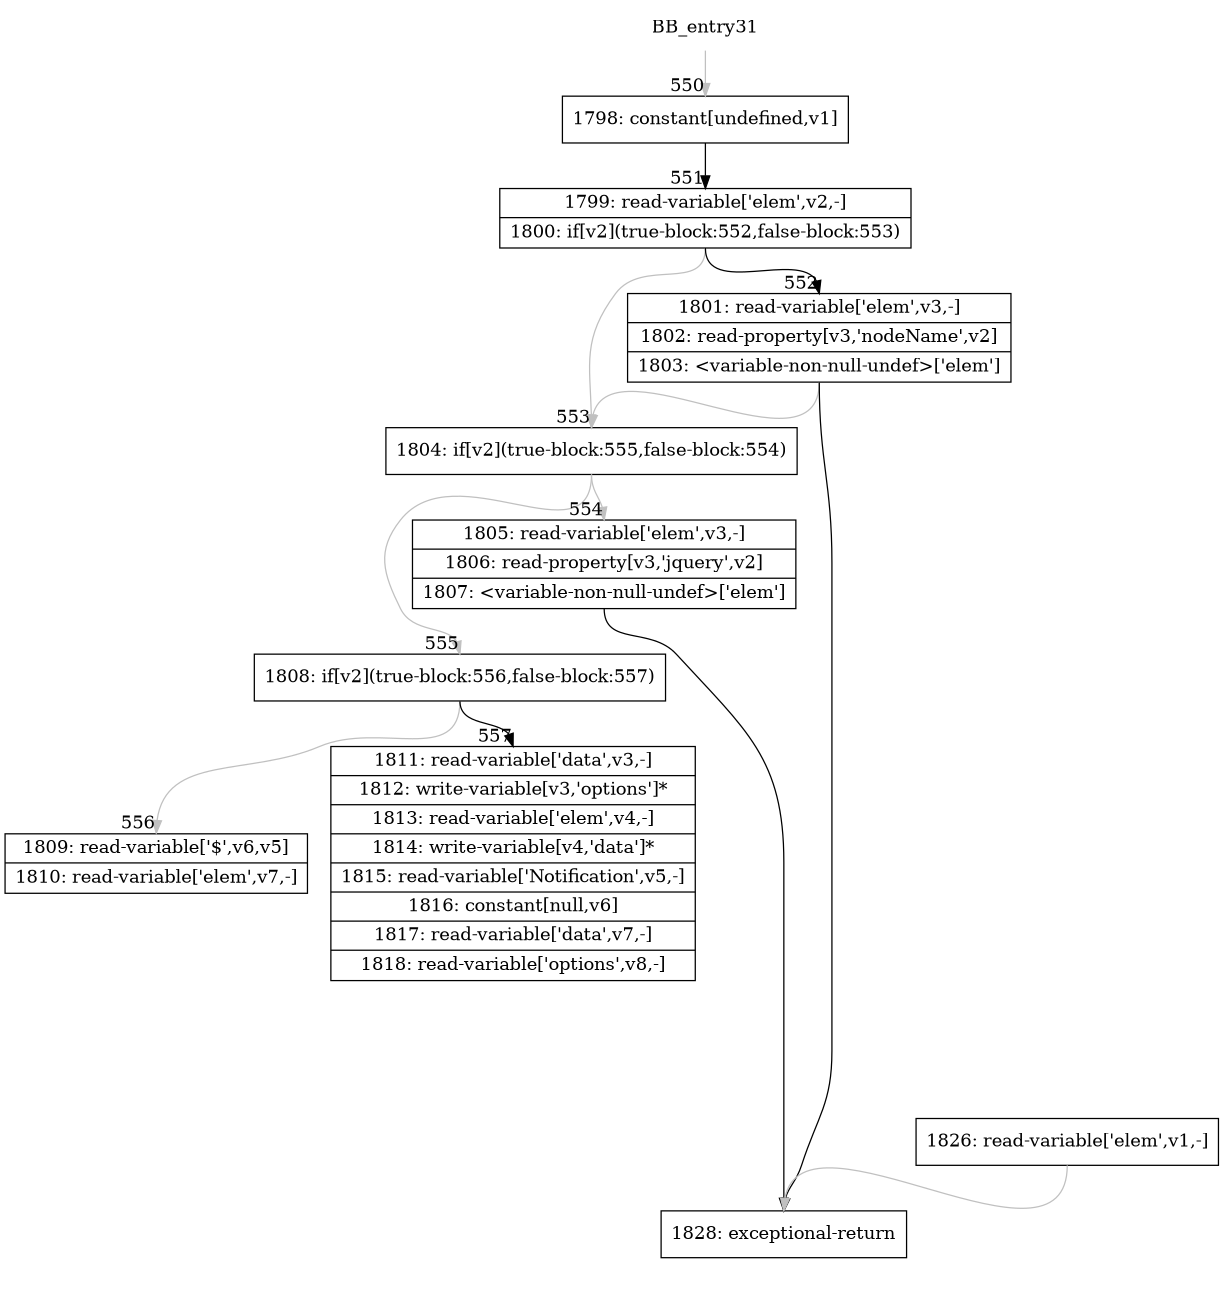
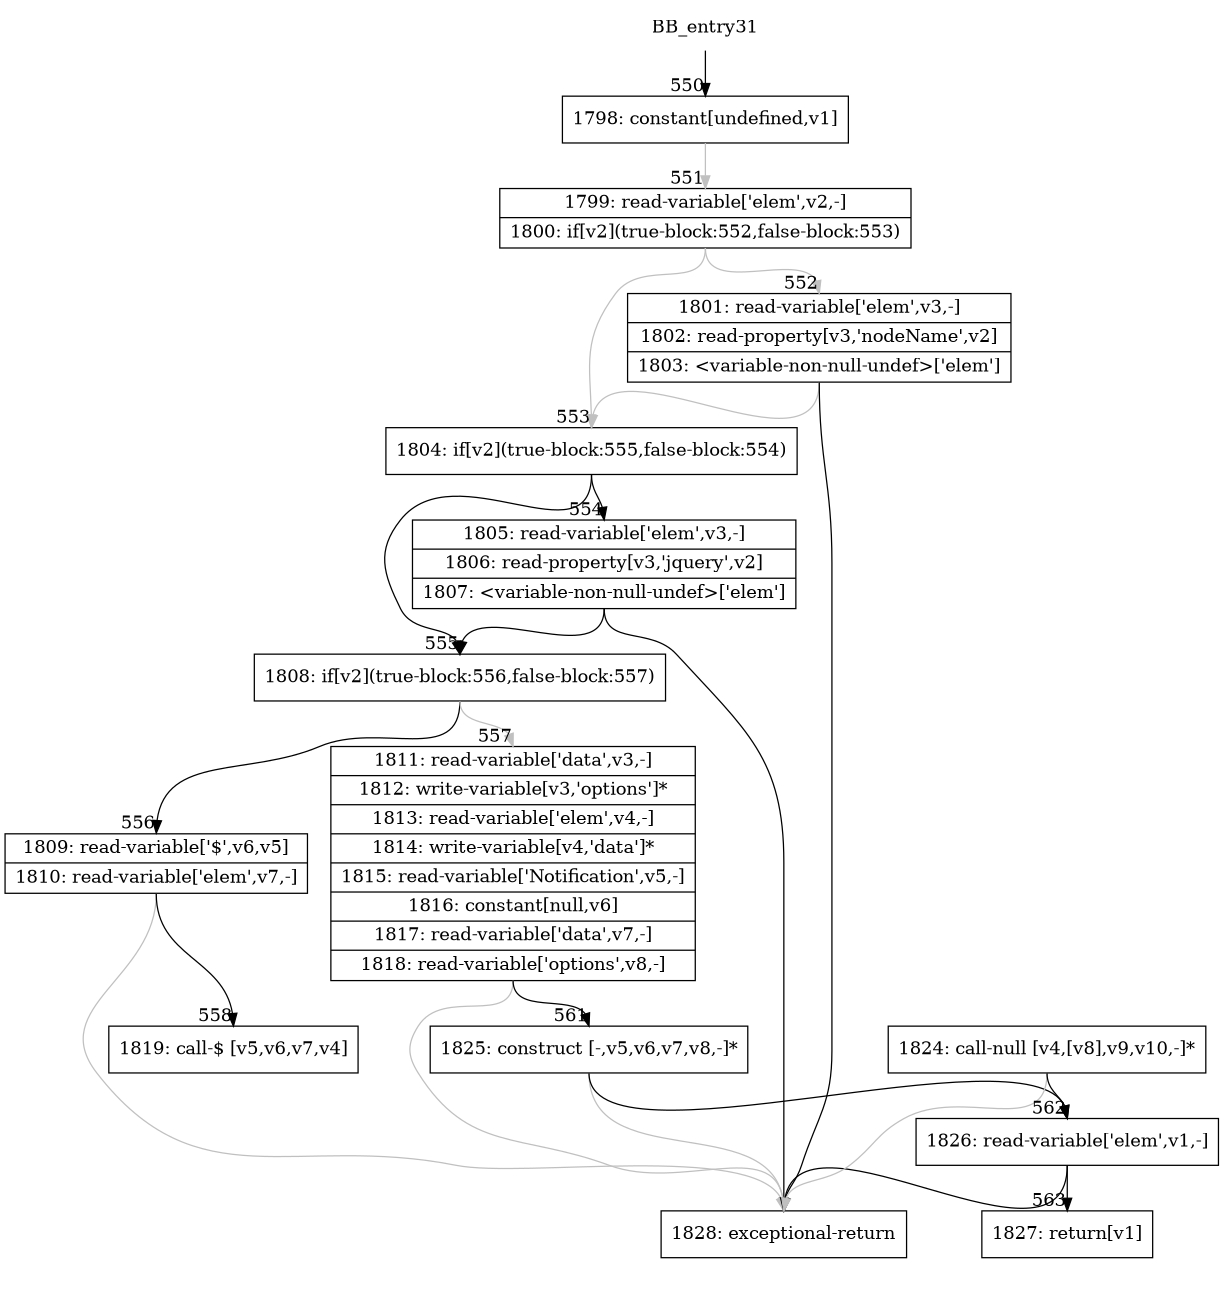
edge "BB_entry31" -> "1798: constant[undefined,v1]": color gray -> black
edge "1798: constant[undefined,v1]" -> "1799: read-variable['elem',v2,-]": color black -> gray
edge "1799: read-variable['elem',v2,-]" -> "1801: read-variable['elem',v3,-]": color black -> gray
edge "1804: if[v2](true-block:555,false-block:554)" -> "1805: read-variable['elem',v3,-]": color gray -> black
edge "1804: if[v2](true-block:555,false-block:554)" -> "1808: if[v2](true-block:556,false-block:557)": color gray -> black
edge "1805: read-variable['elem',v3,-]" -> "1808: if[v2](true-block:556,false-block:557)": added
edge "1808: if[v2](true-block:556,false-block:557)" -> "1811: read-variable['data',v3,-]": color black -> gray
edge "1808: if[v2](true-block:556,false-block:557)" -> "1809: read-variable['$',v6,v5]": color gray -> black
node "1819: call-$ [v5,v6,v7,v4]": added
node "1825: construct [-,v5,v6,v7,v8,-]*": added
node "1824: call-null [v4,[v8],v9,v10,-]*": added
edge "1811: read-variable['data',v3,-]" -> "1828: exceptional-return": added
edge "1809: read-variable['$',v6,v5]" -> "1828: exceptional-return": added
edge "1826: read-variable['elem',v1,-]" -> "1828: exceptional-return": color gray -> black
node "1827: return[v1]": added
